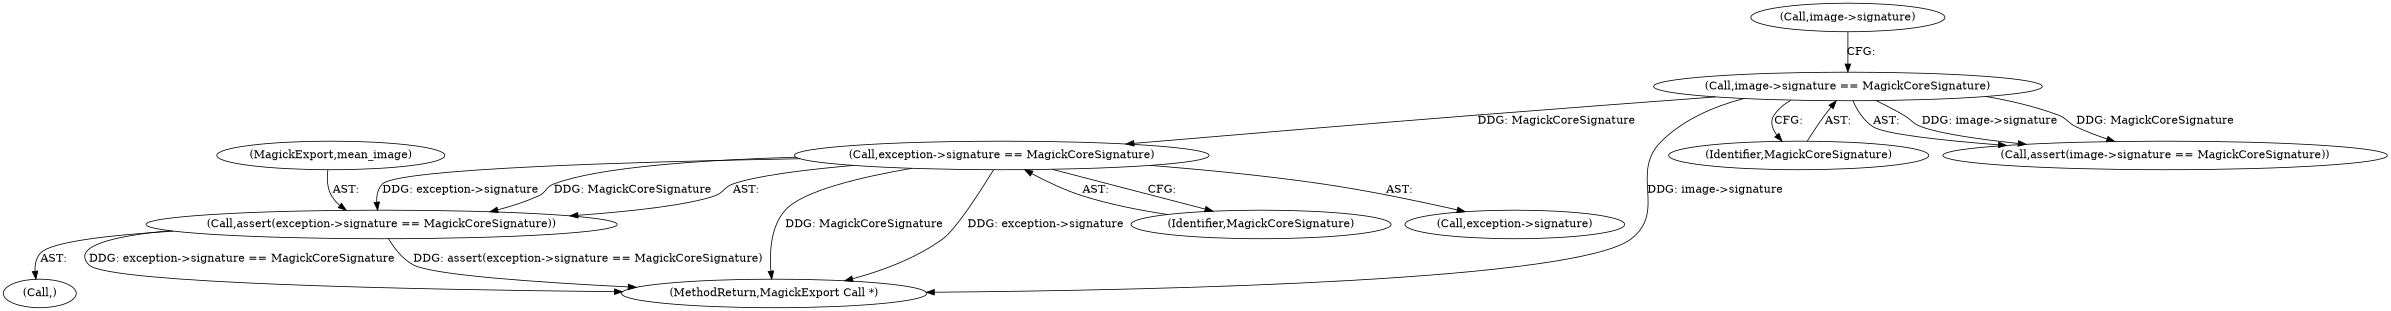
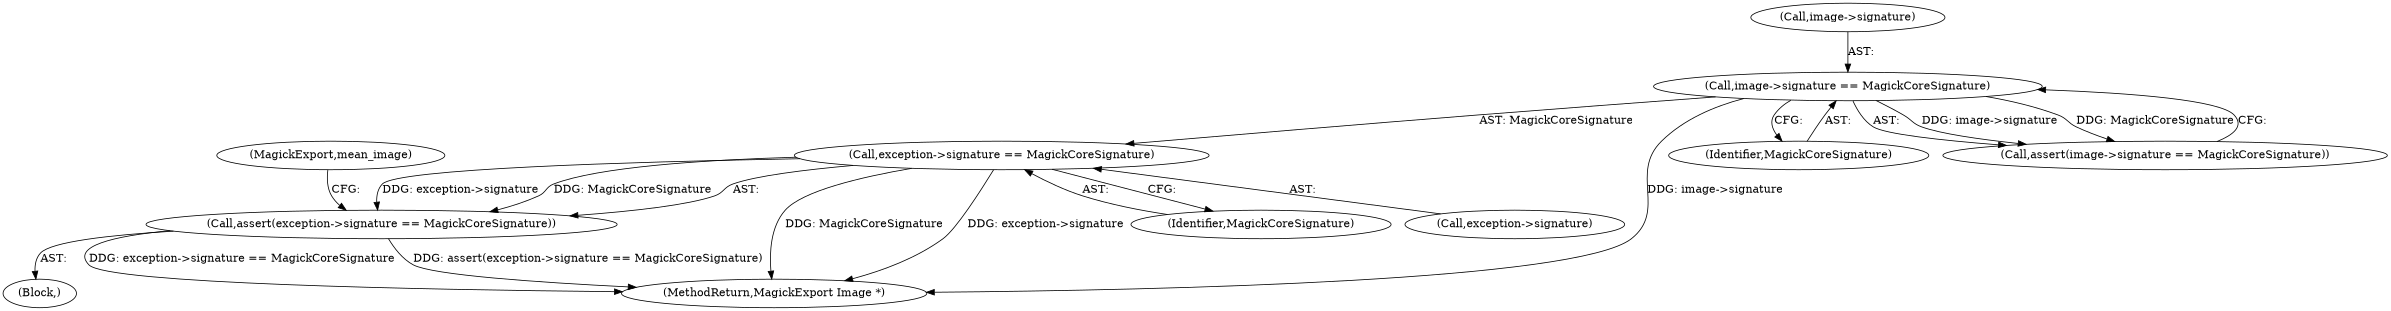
edge "(Call,image->signature)" -> "(Call,image->signature == MagickCoreSignature)": label "CFG: " -> "AST: "
edge "(Call,assert(image->signature == MagickCoreSignature))" -> "(Call,image->signature == MagickCoreSignature)": added, label "CFG:"
edge "(Call,image->signature == MagickCoreSignature)" -> "(Call,exception->signature == MagickCoreSignature)": label "DDG: MagickCoreSignature" -> "AST: MagickCoreSignature"
edge "(Call,exception->signature == MagickCoreSignature)" -> "(Call,exception->signature)": reversed
edge "(MagickExport,mean_image)" -> "(Call,assert(exception->signature == MagickCoreSignature))": label "AST: " -> "CFG: "
node "(Call,)": label "(Call,)" -> "(Block,)"
node "(MethodReturn,MagickExport Call *)": label "(MethodReturn,MagickExport Call *)" -> "(MethodReturn,MagickExport Image *)"
